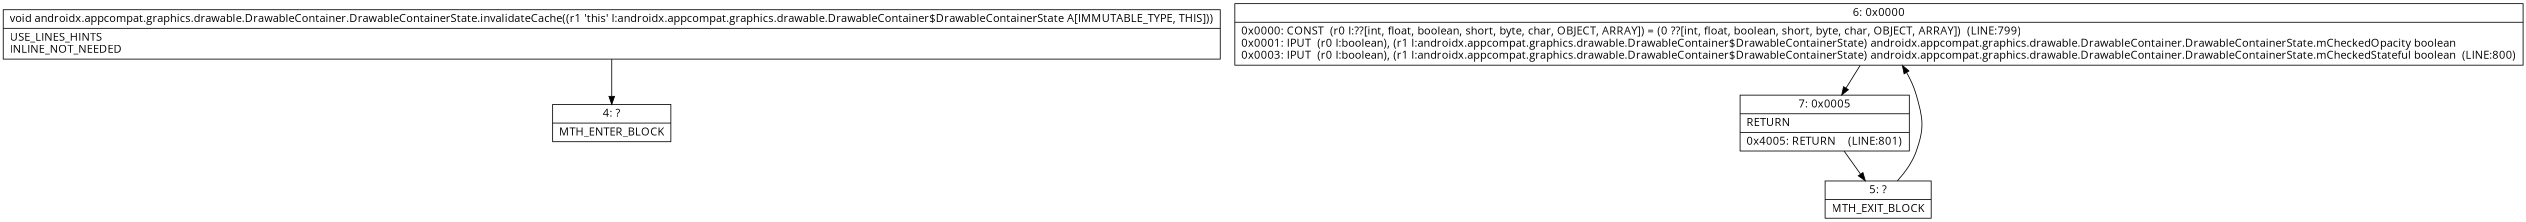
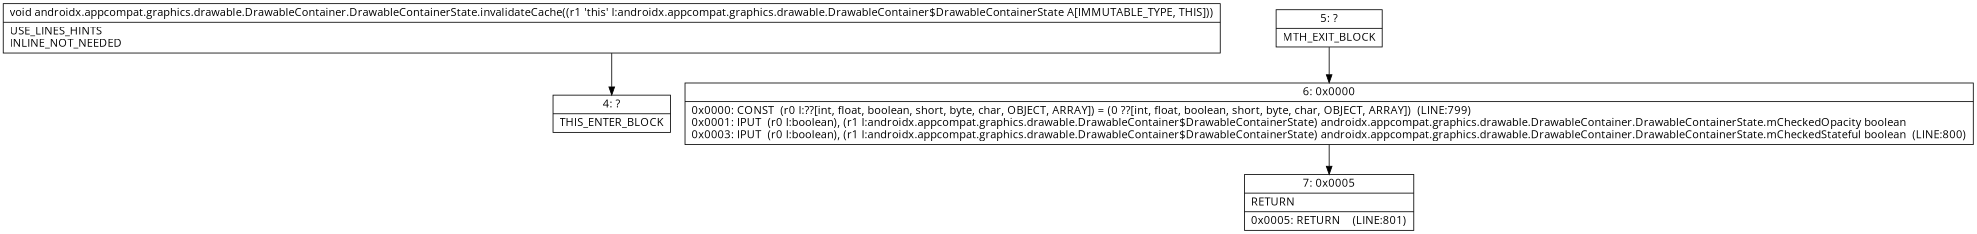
node "4: ?": text "MTH_ENTER_BLOCK" -> "THIS_ENTER_BLOCK"
node "7: 0x0005": text "0x4005: RETURN    (LINE:801)" -> "0x0005: RETURN    (LINE:801)"
edge "7: 0x0005" -> "5: ?": removed
